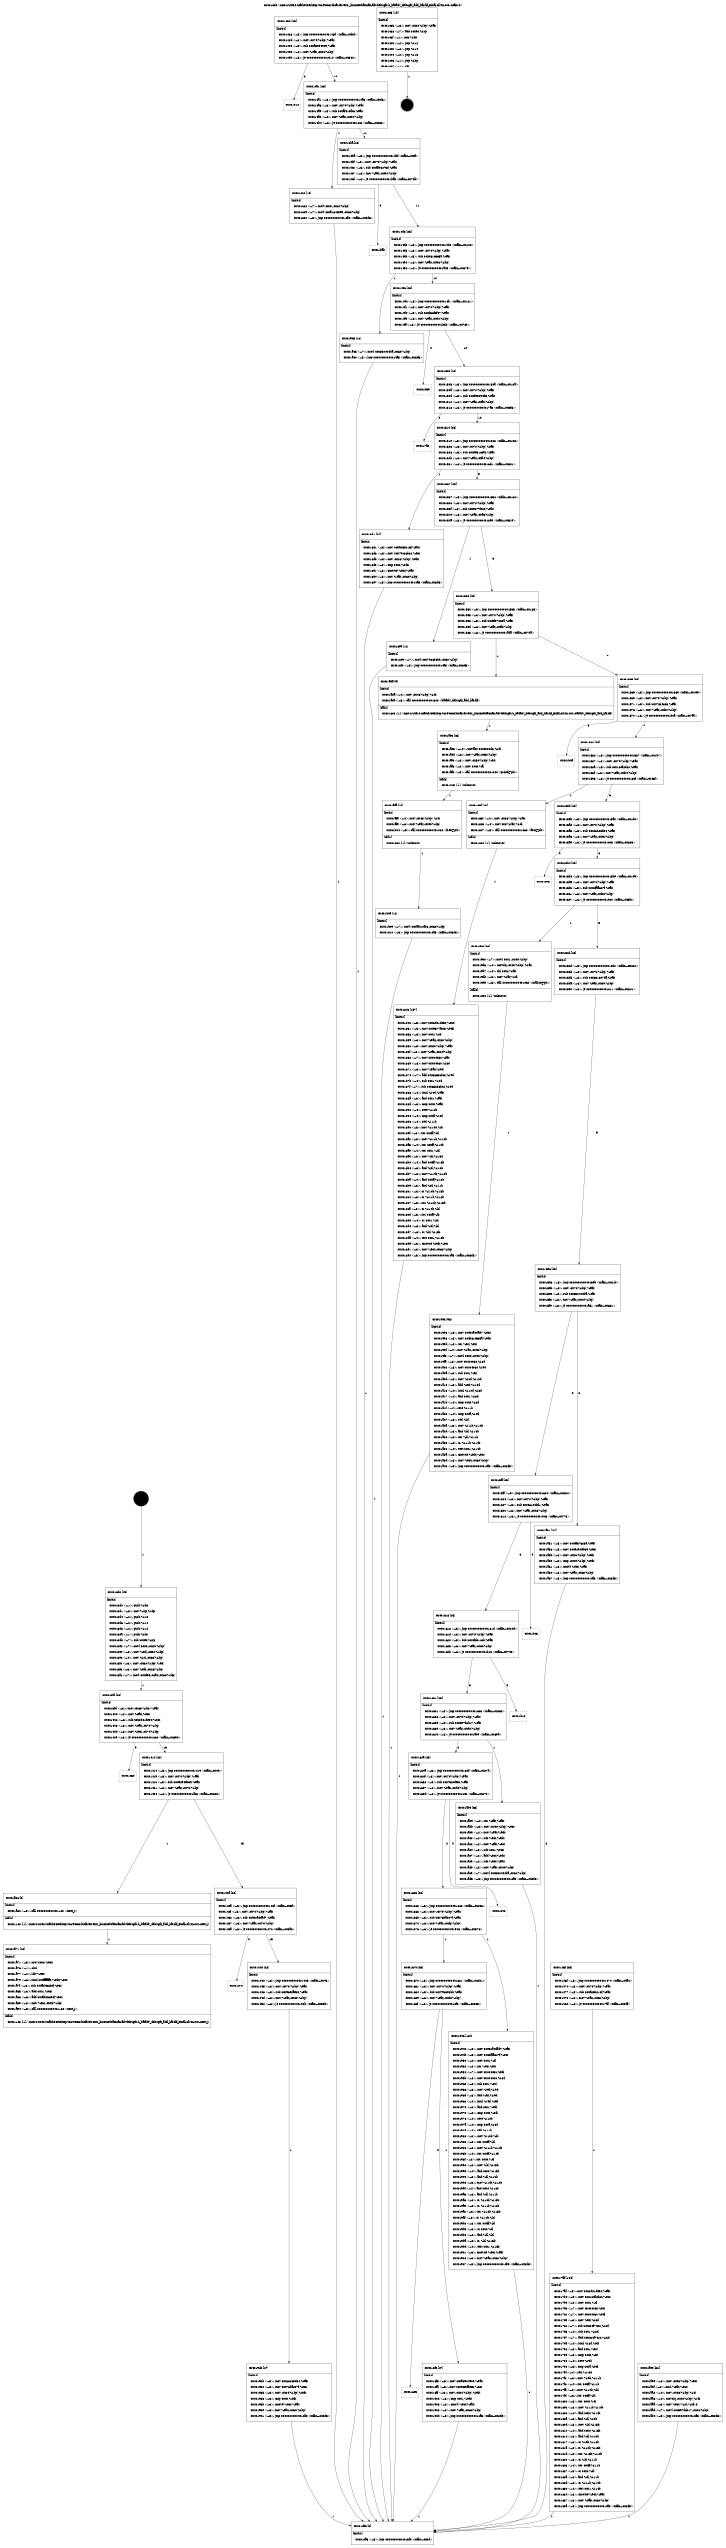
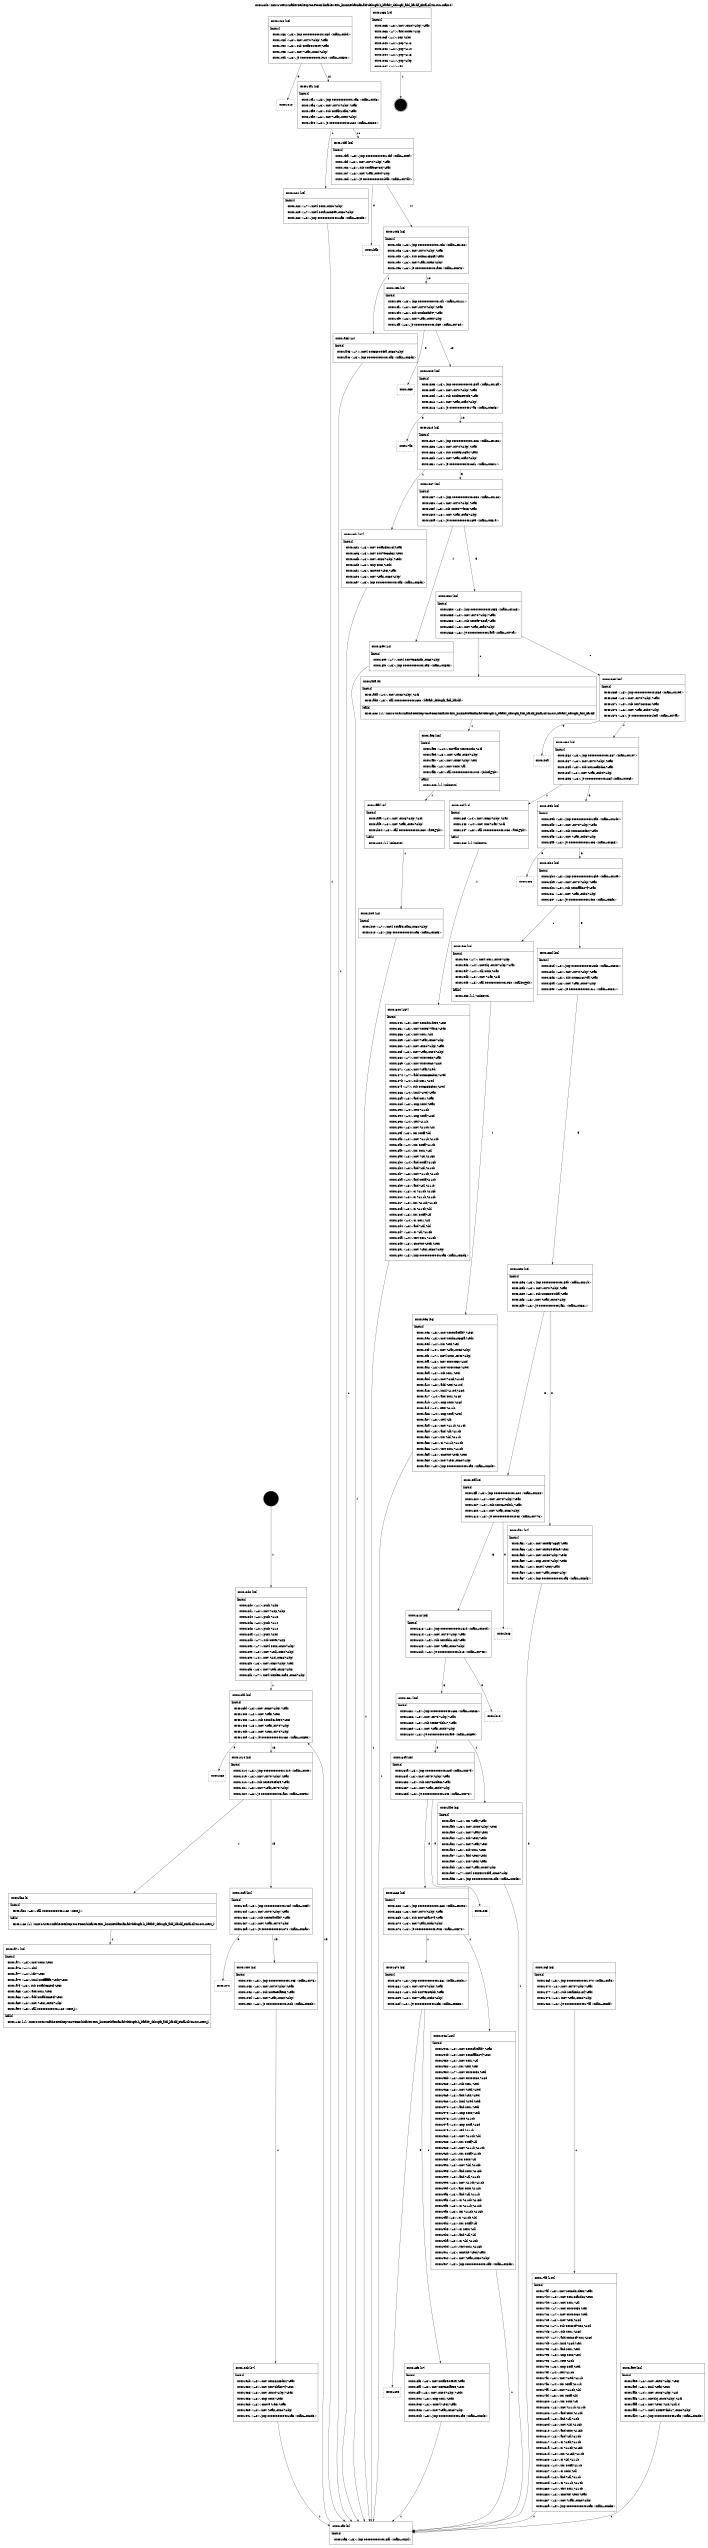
edge "0x401ca5 [5]" -> "0x4013fd [23]": added, label "15"
